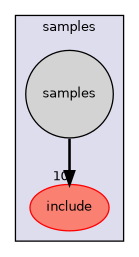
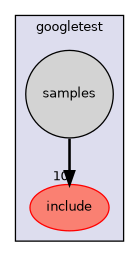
cluster "samples": label "samples" -> "googletest"
